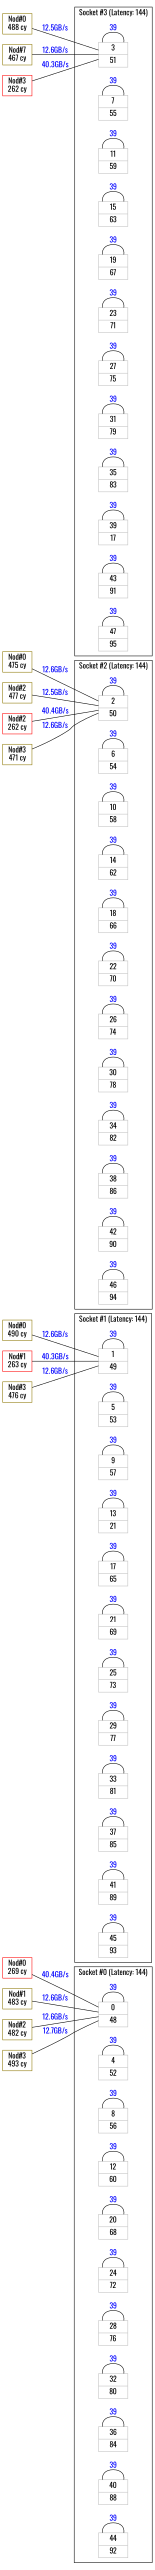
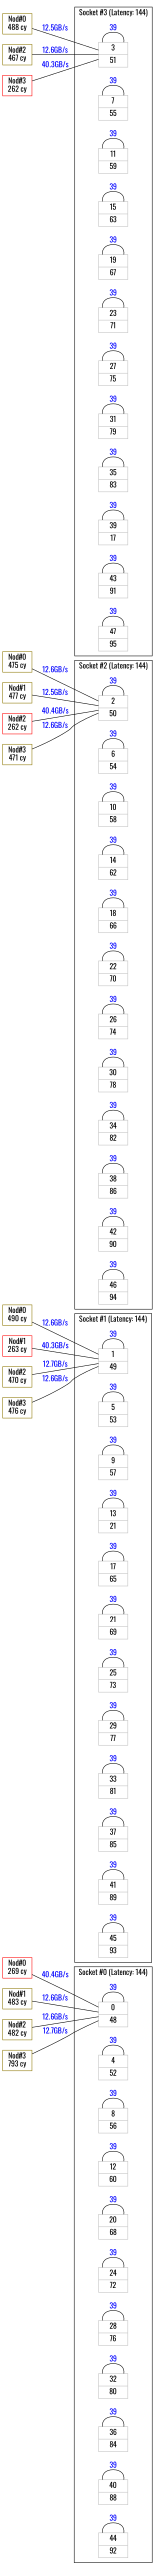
node "Nod#7 467 cy": label "Nod#7 467 cy" -> "Nod#2 467 cy"
node "Nod#2 477 cy": label "Nod#2 477 cy" -> "Nod#1 477 cy"
node "Nod#2 470 cy": added
node "Nod#3 493 cy": label "Nod#3 493 cy" -> "Nod#3 793 cy"
